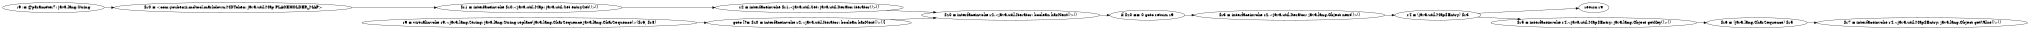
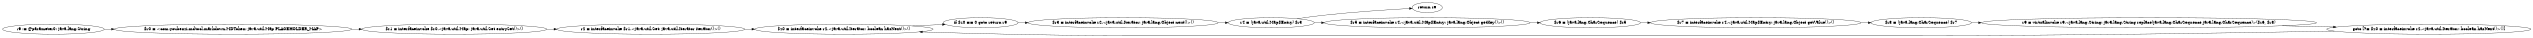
node "r9 := @parameter7: java.lang.String": label "r9 := @parameter7: java.lang.String" -> "r9 := @parameter0: java.lang.String"
node "$r8 = (java.lang.CharSequence) $r7": added
